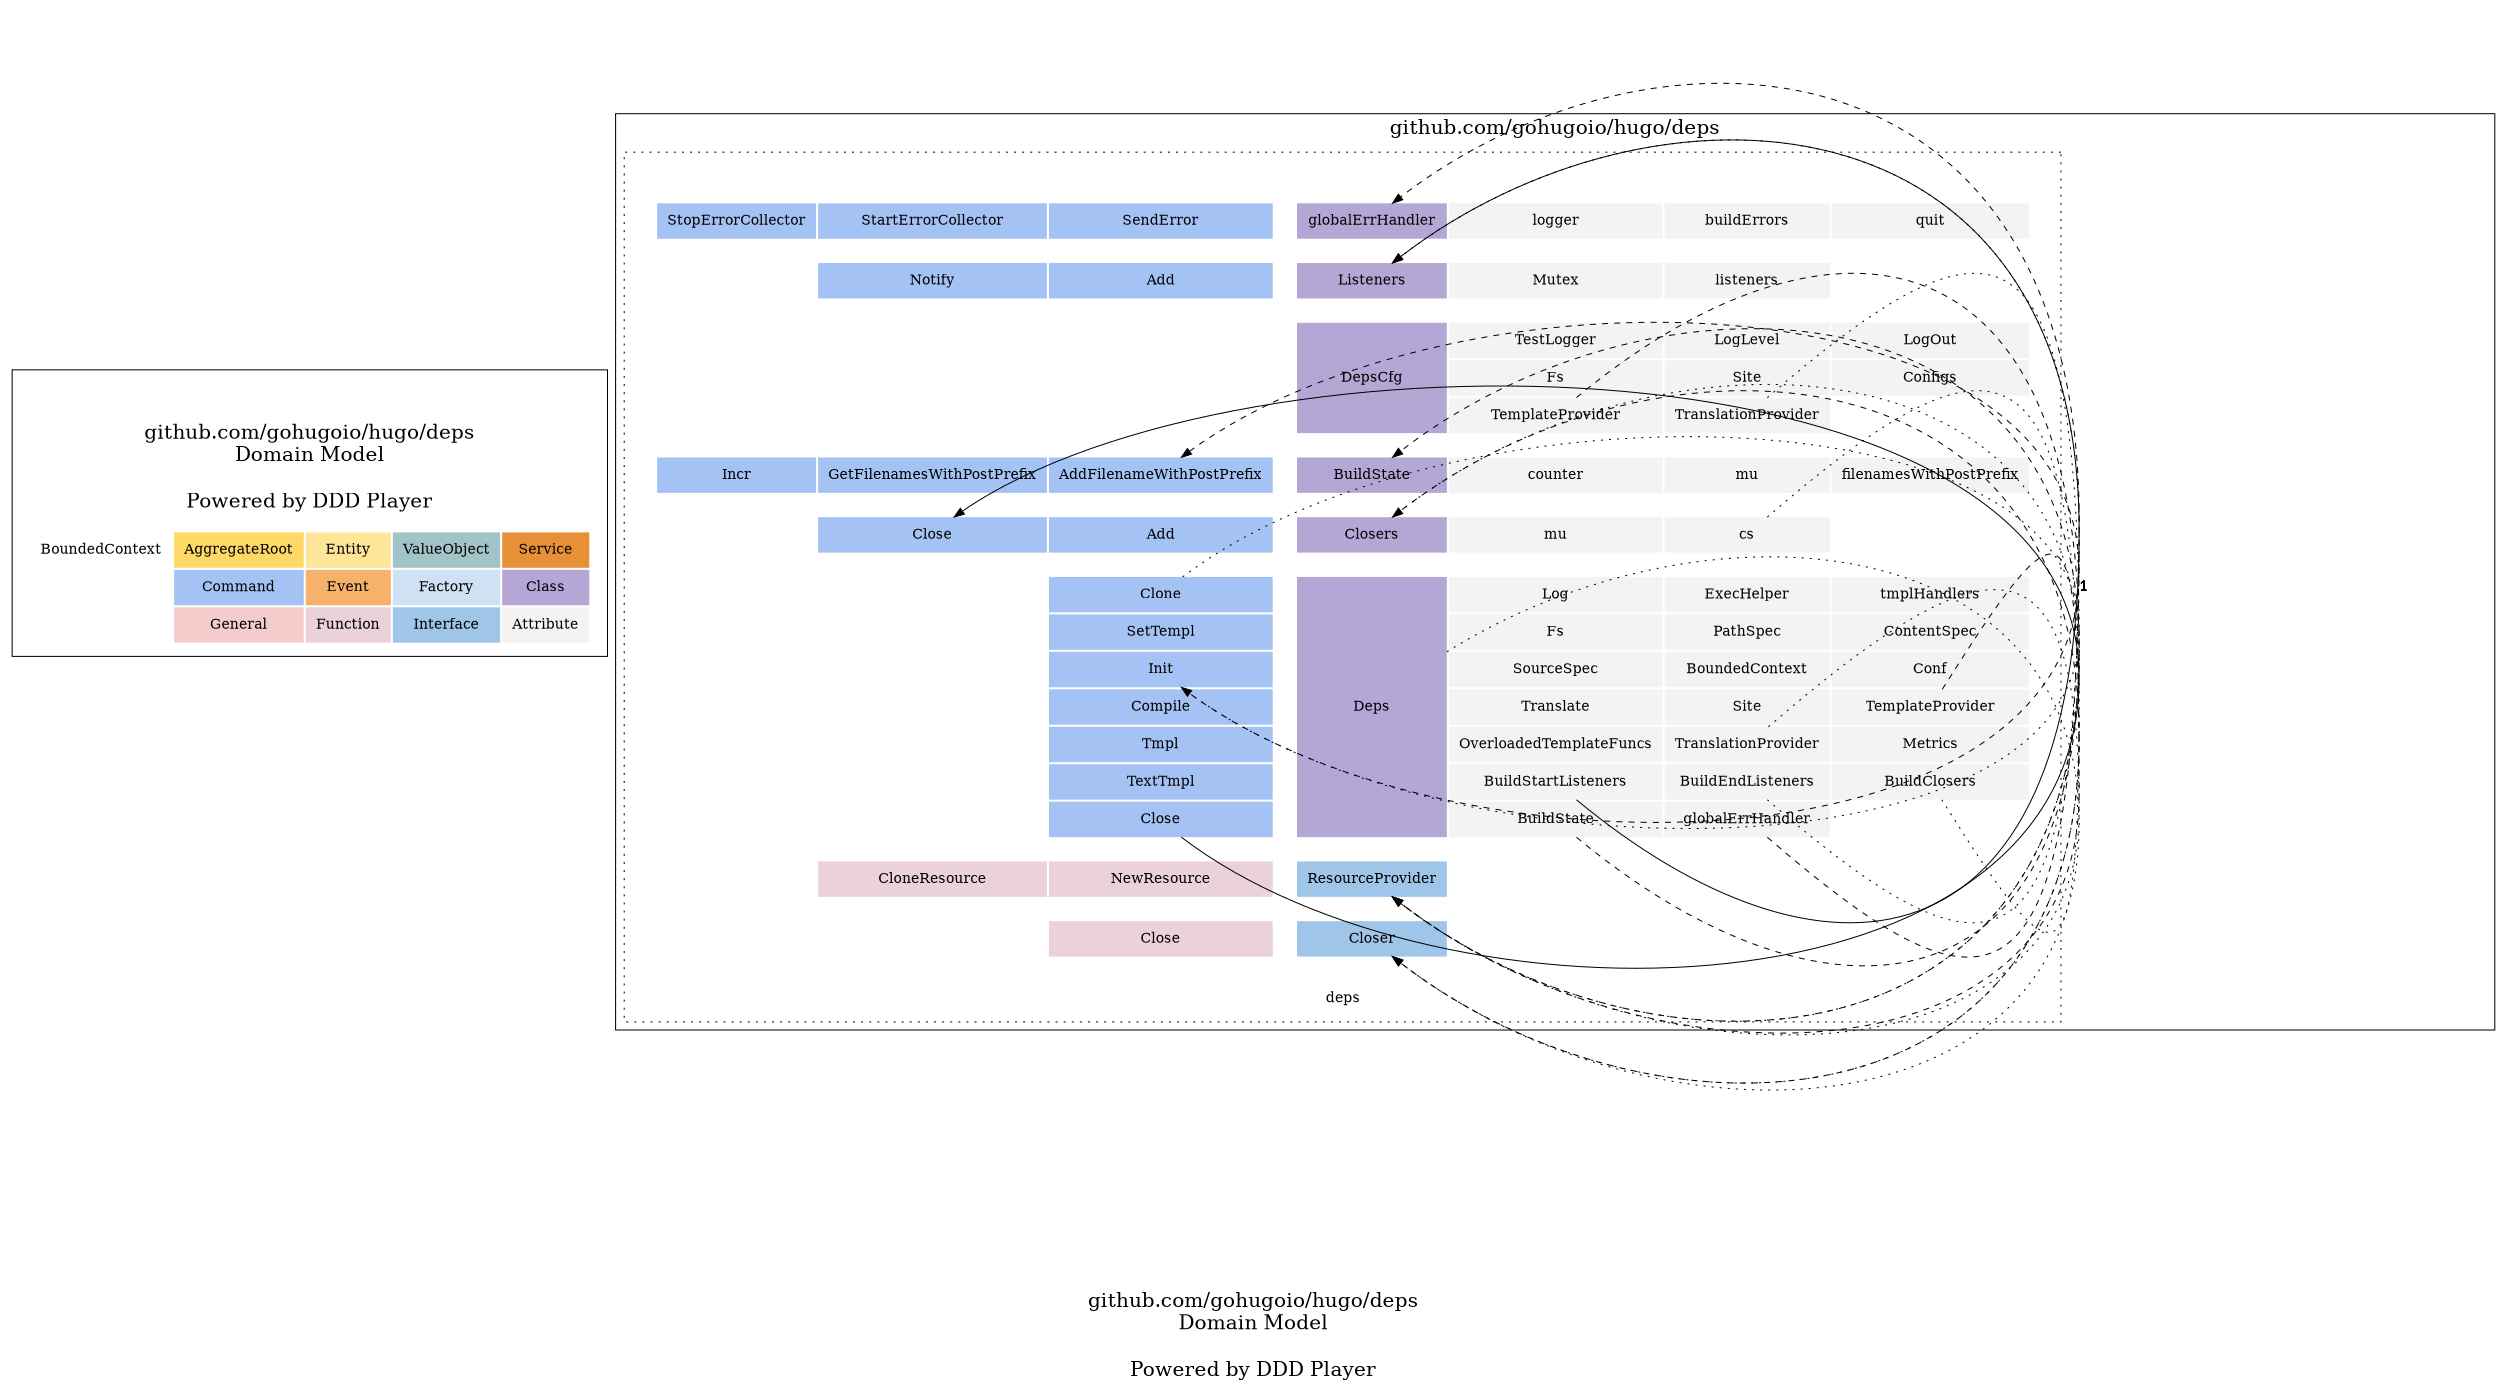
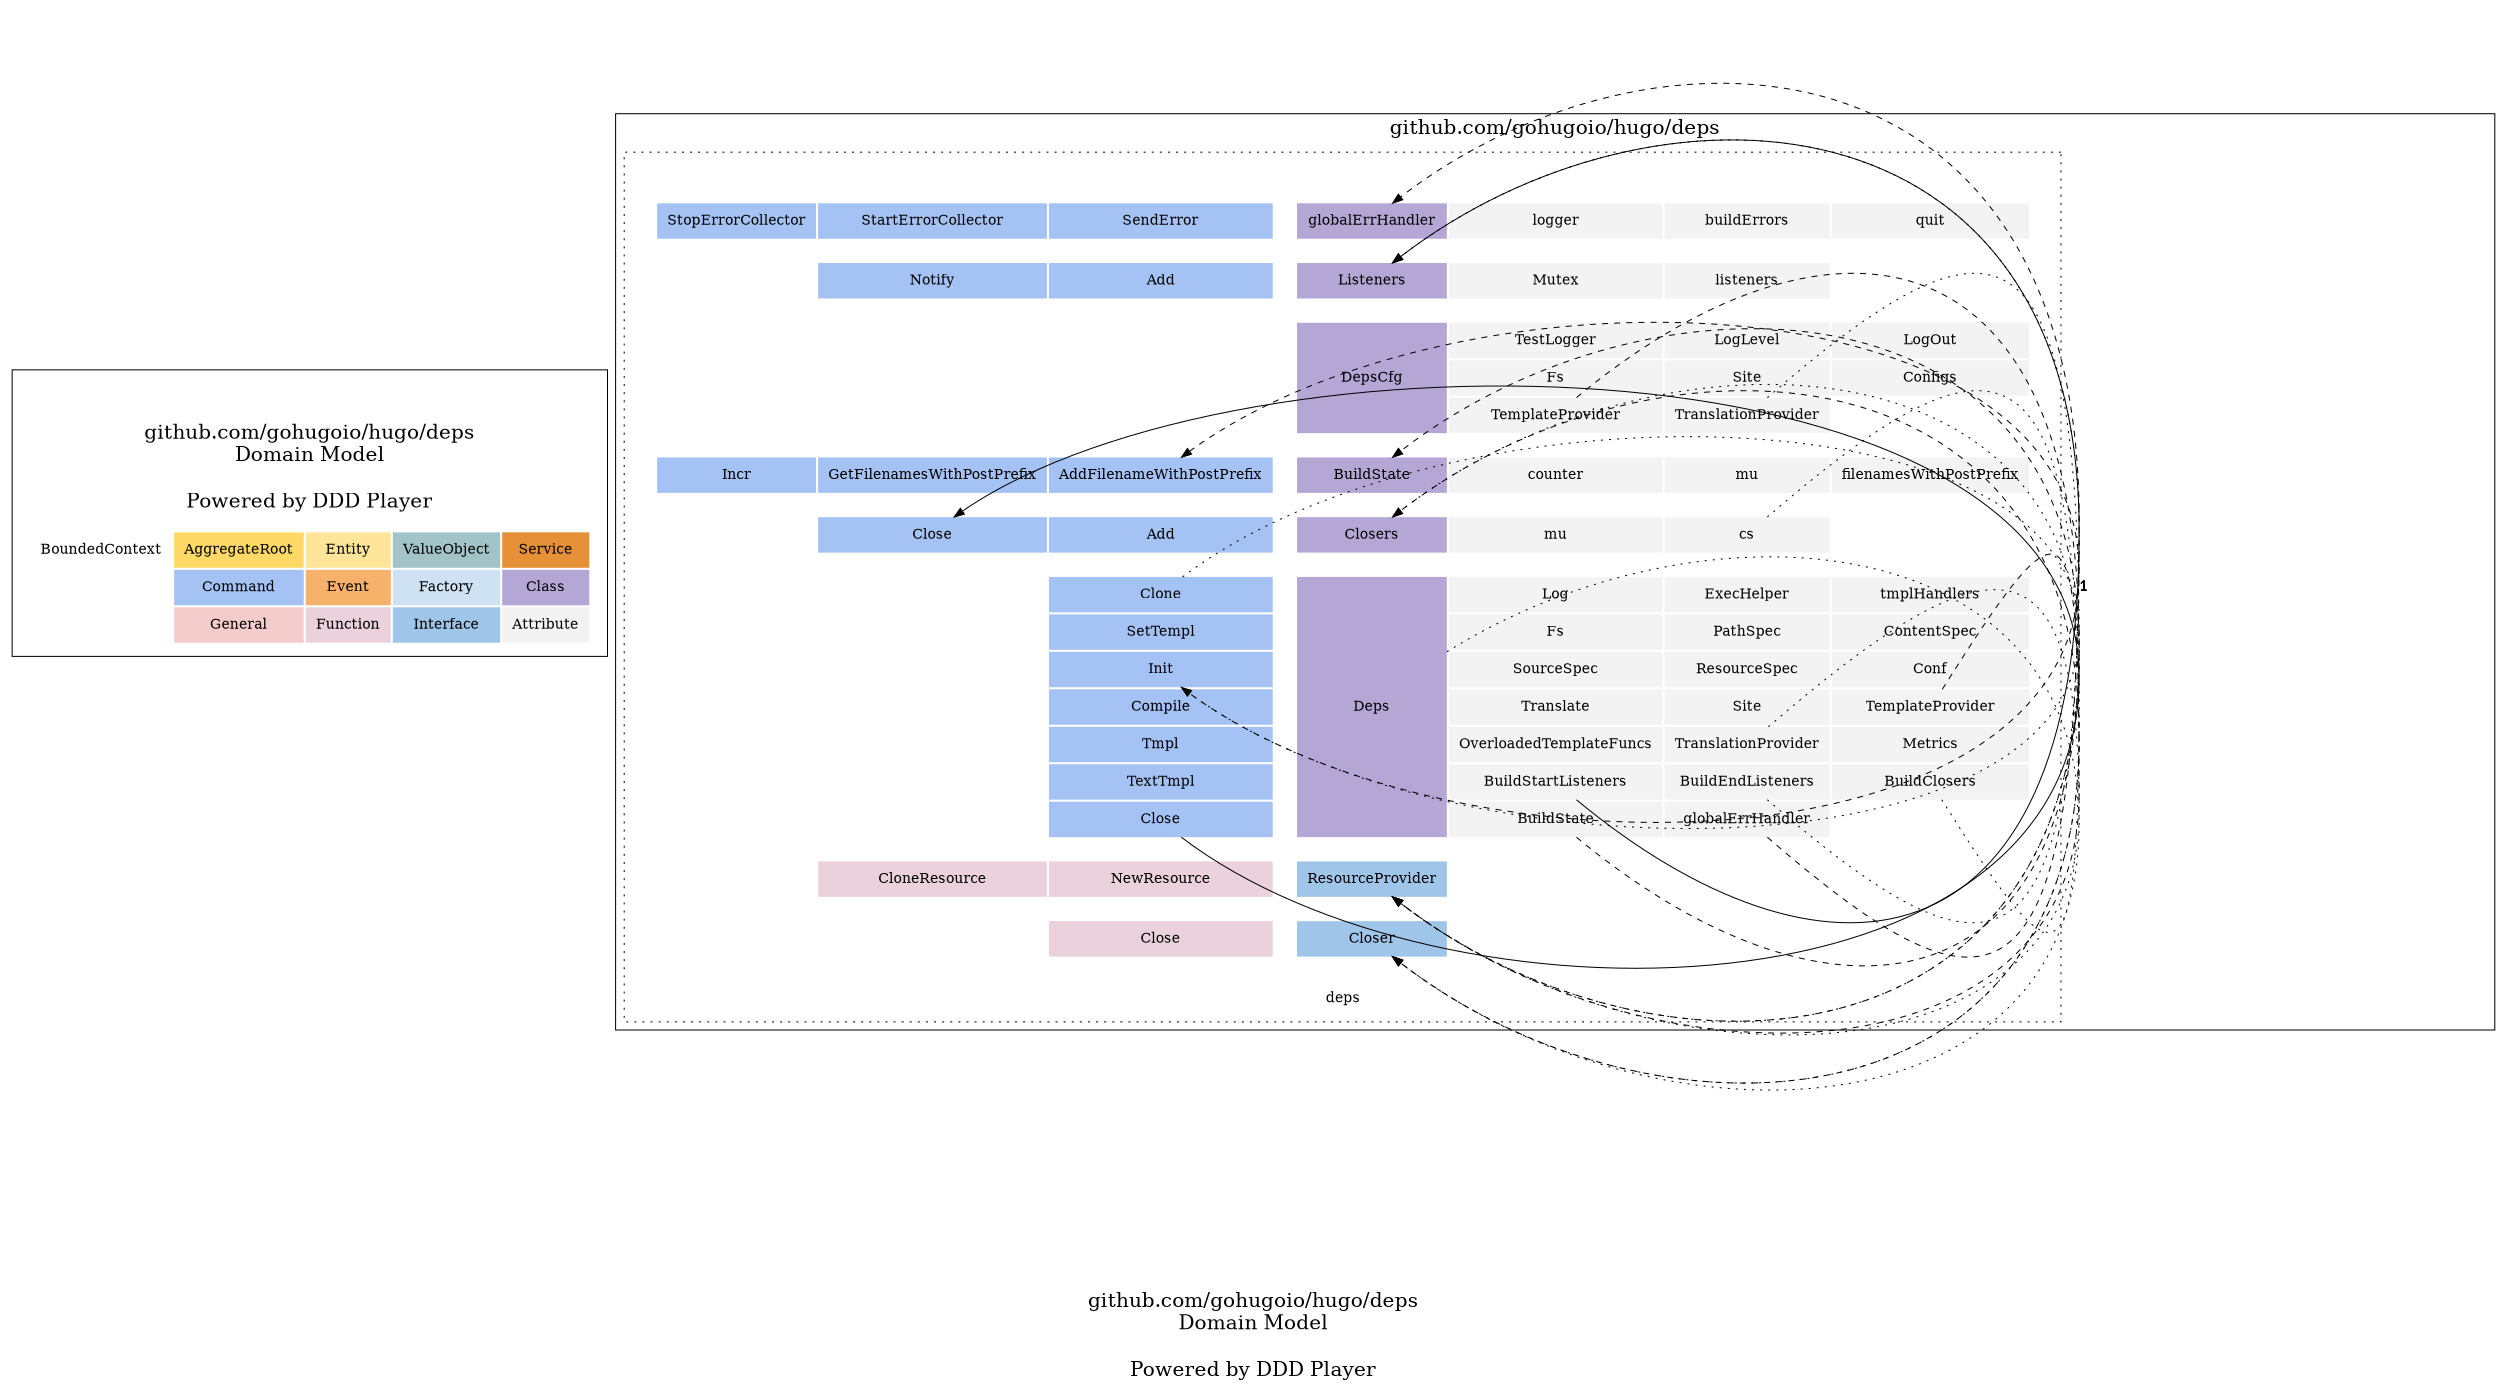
node "StopErrorCollector": text "BoundedContext" -> "ResourceSpec"
